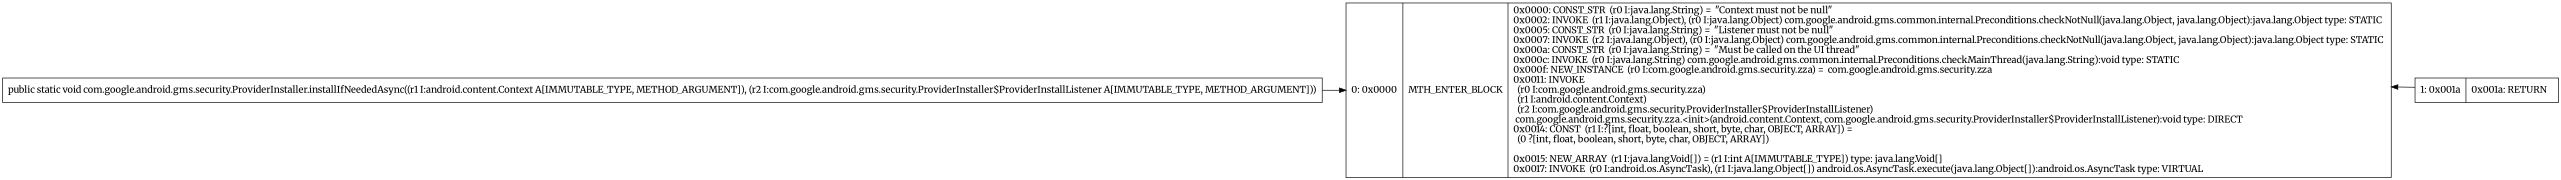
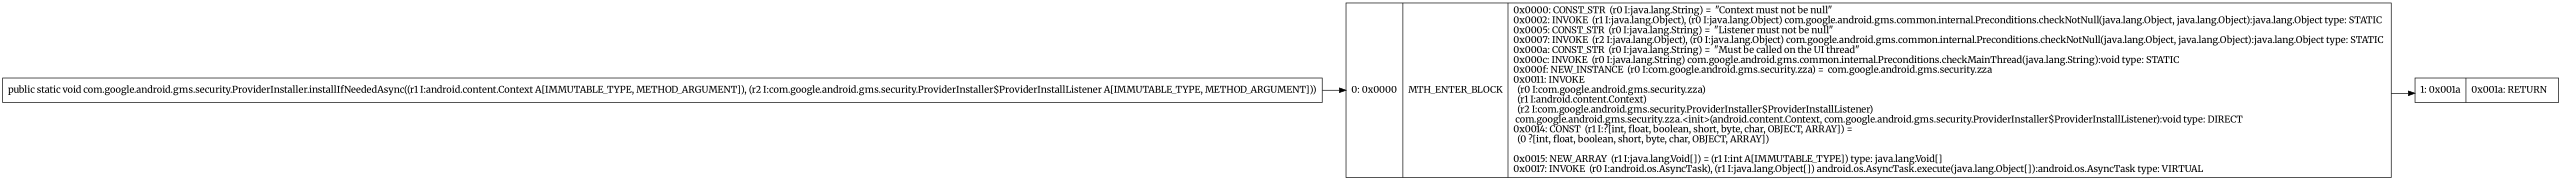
edge "1: 0x001a" -> "0: 0x0000": reversed
